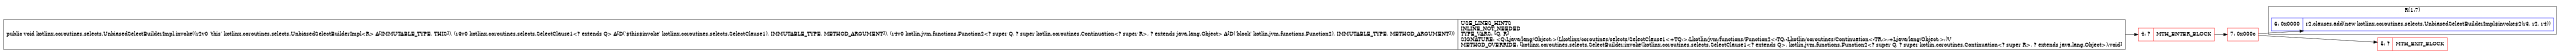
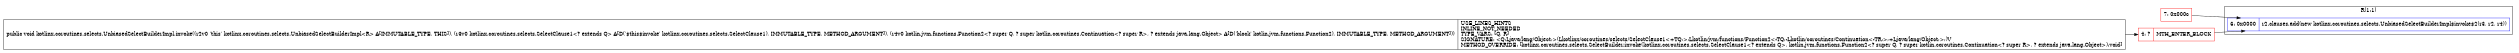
cluster "R(1:7)": label "R(1:7)" -> "R(1:1)"
edge "4: ?" -> "7: 0x000c": now "4: ?" -> "6: 0x0000"
node "5: ?": removed
